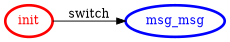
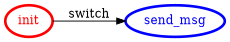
node "msg_msg": label "msg_msg" -> "send_msg"
